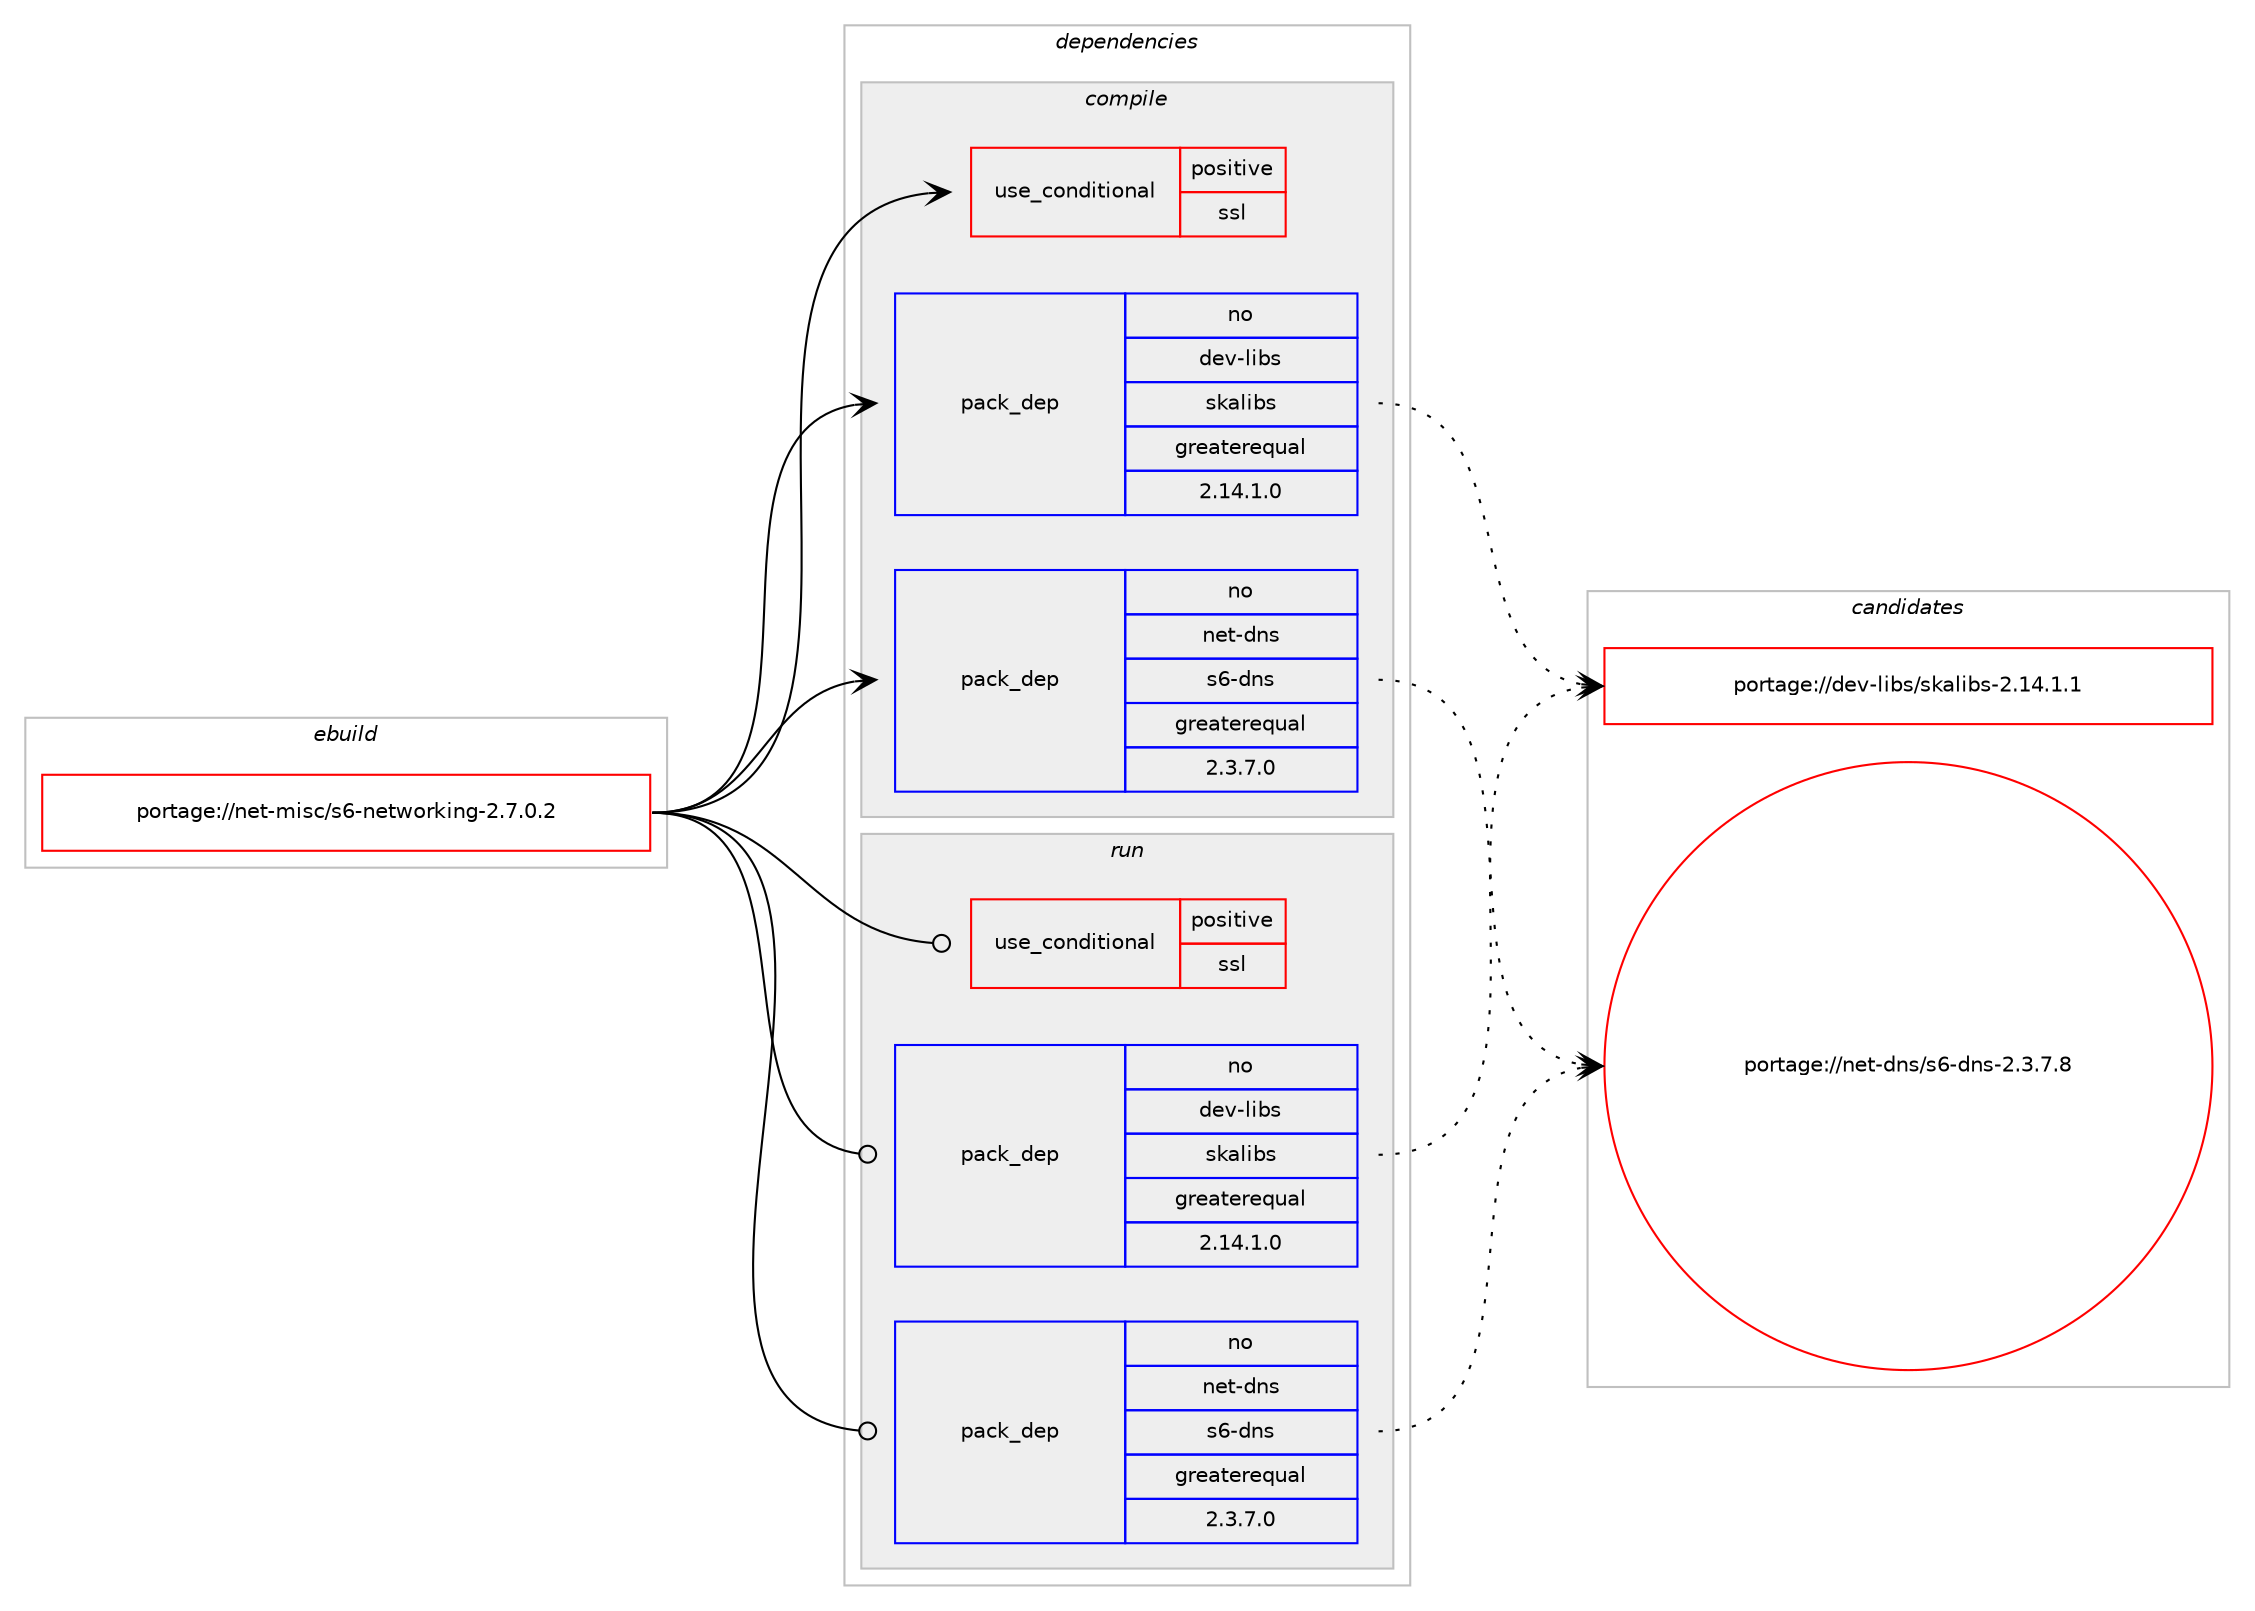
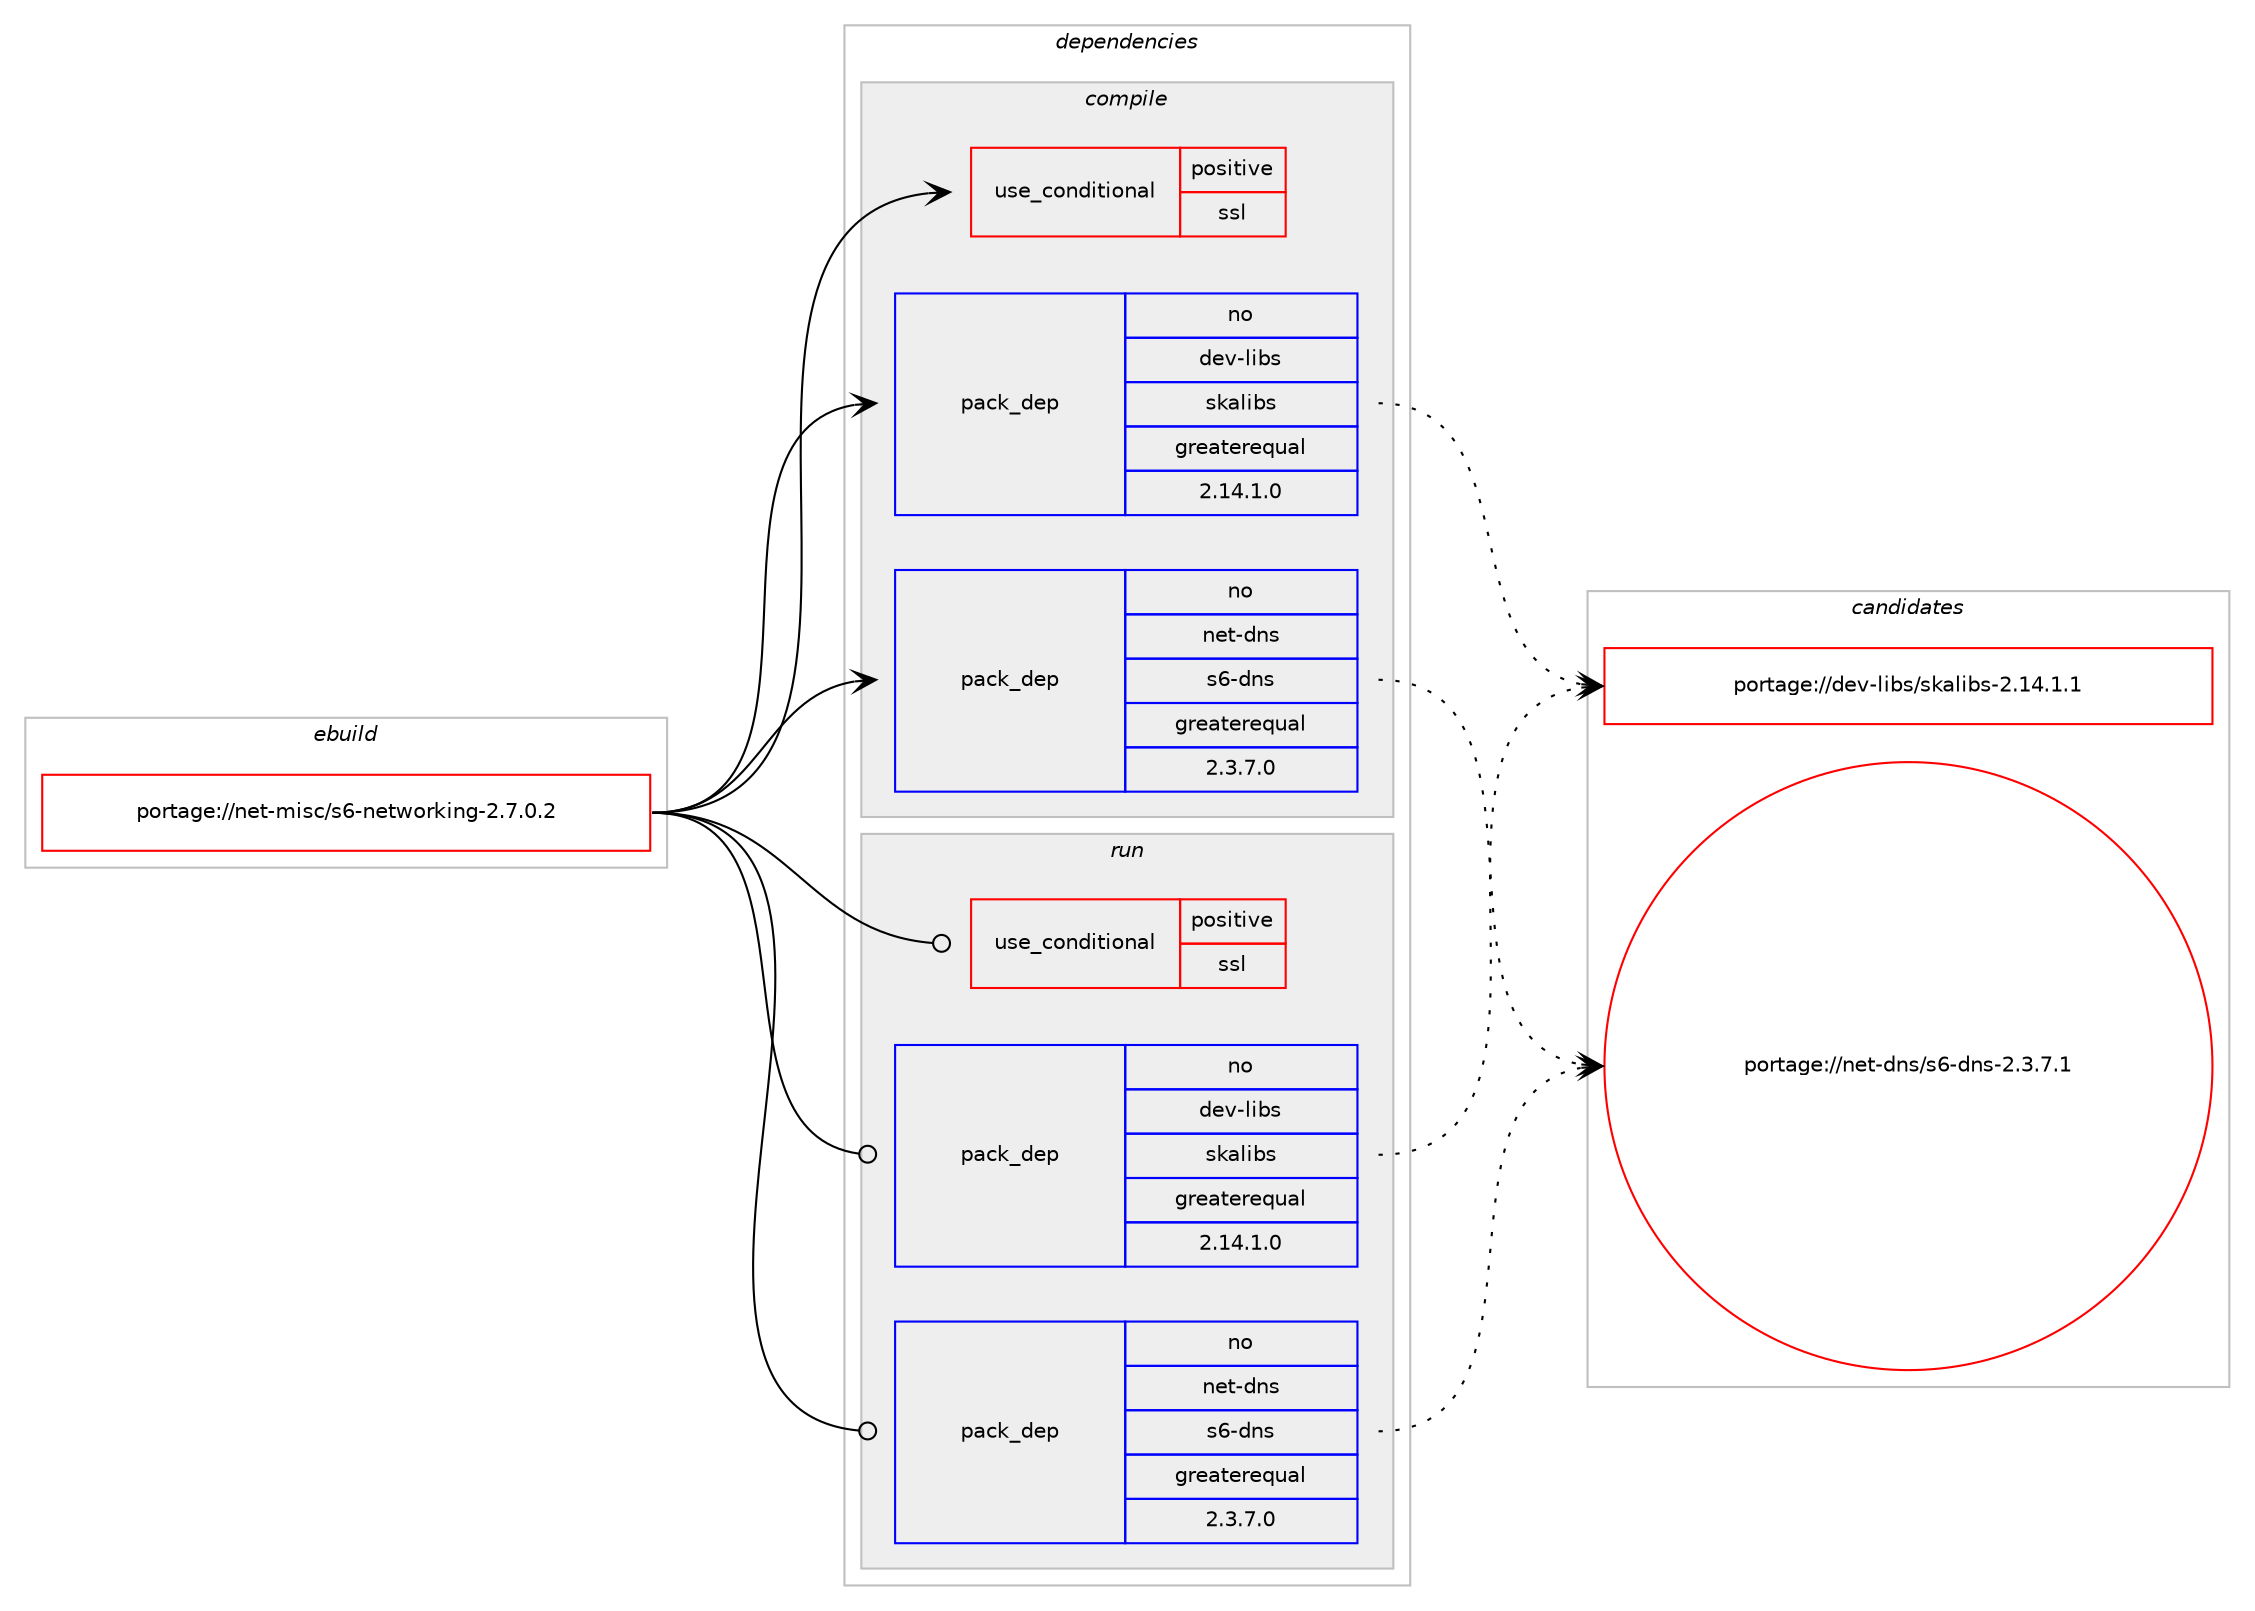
node "portage://net-dns/s6-dns-2.3.7.8": label "portage://net-dns/s6-dns-2.3.7.8" -> "portage://net-dns/s6-dns-2.3.7.1"
